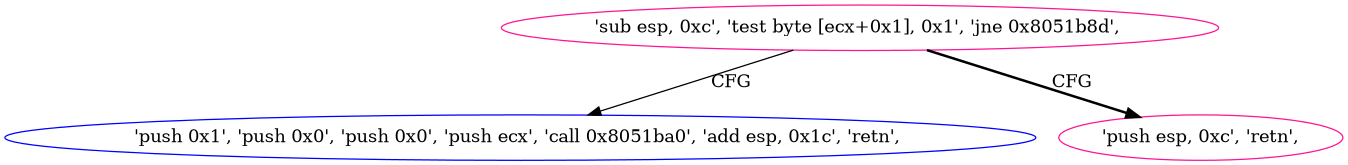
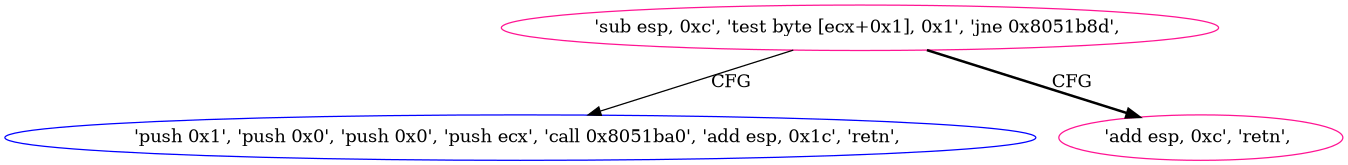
node "'push esp, 0xc', 'retn',": label "'push esp, 0xc', 'retn'," -> "'add esp, 0xc', 'retn',"
